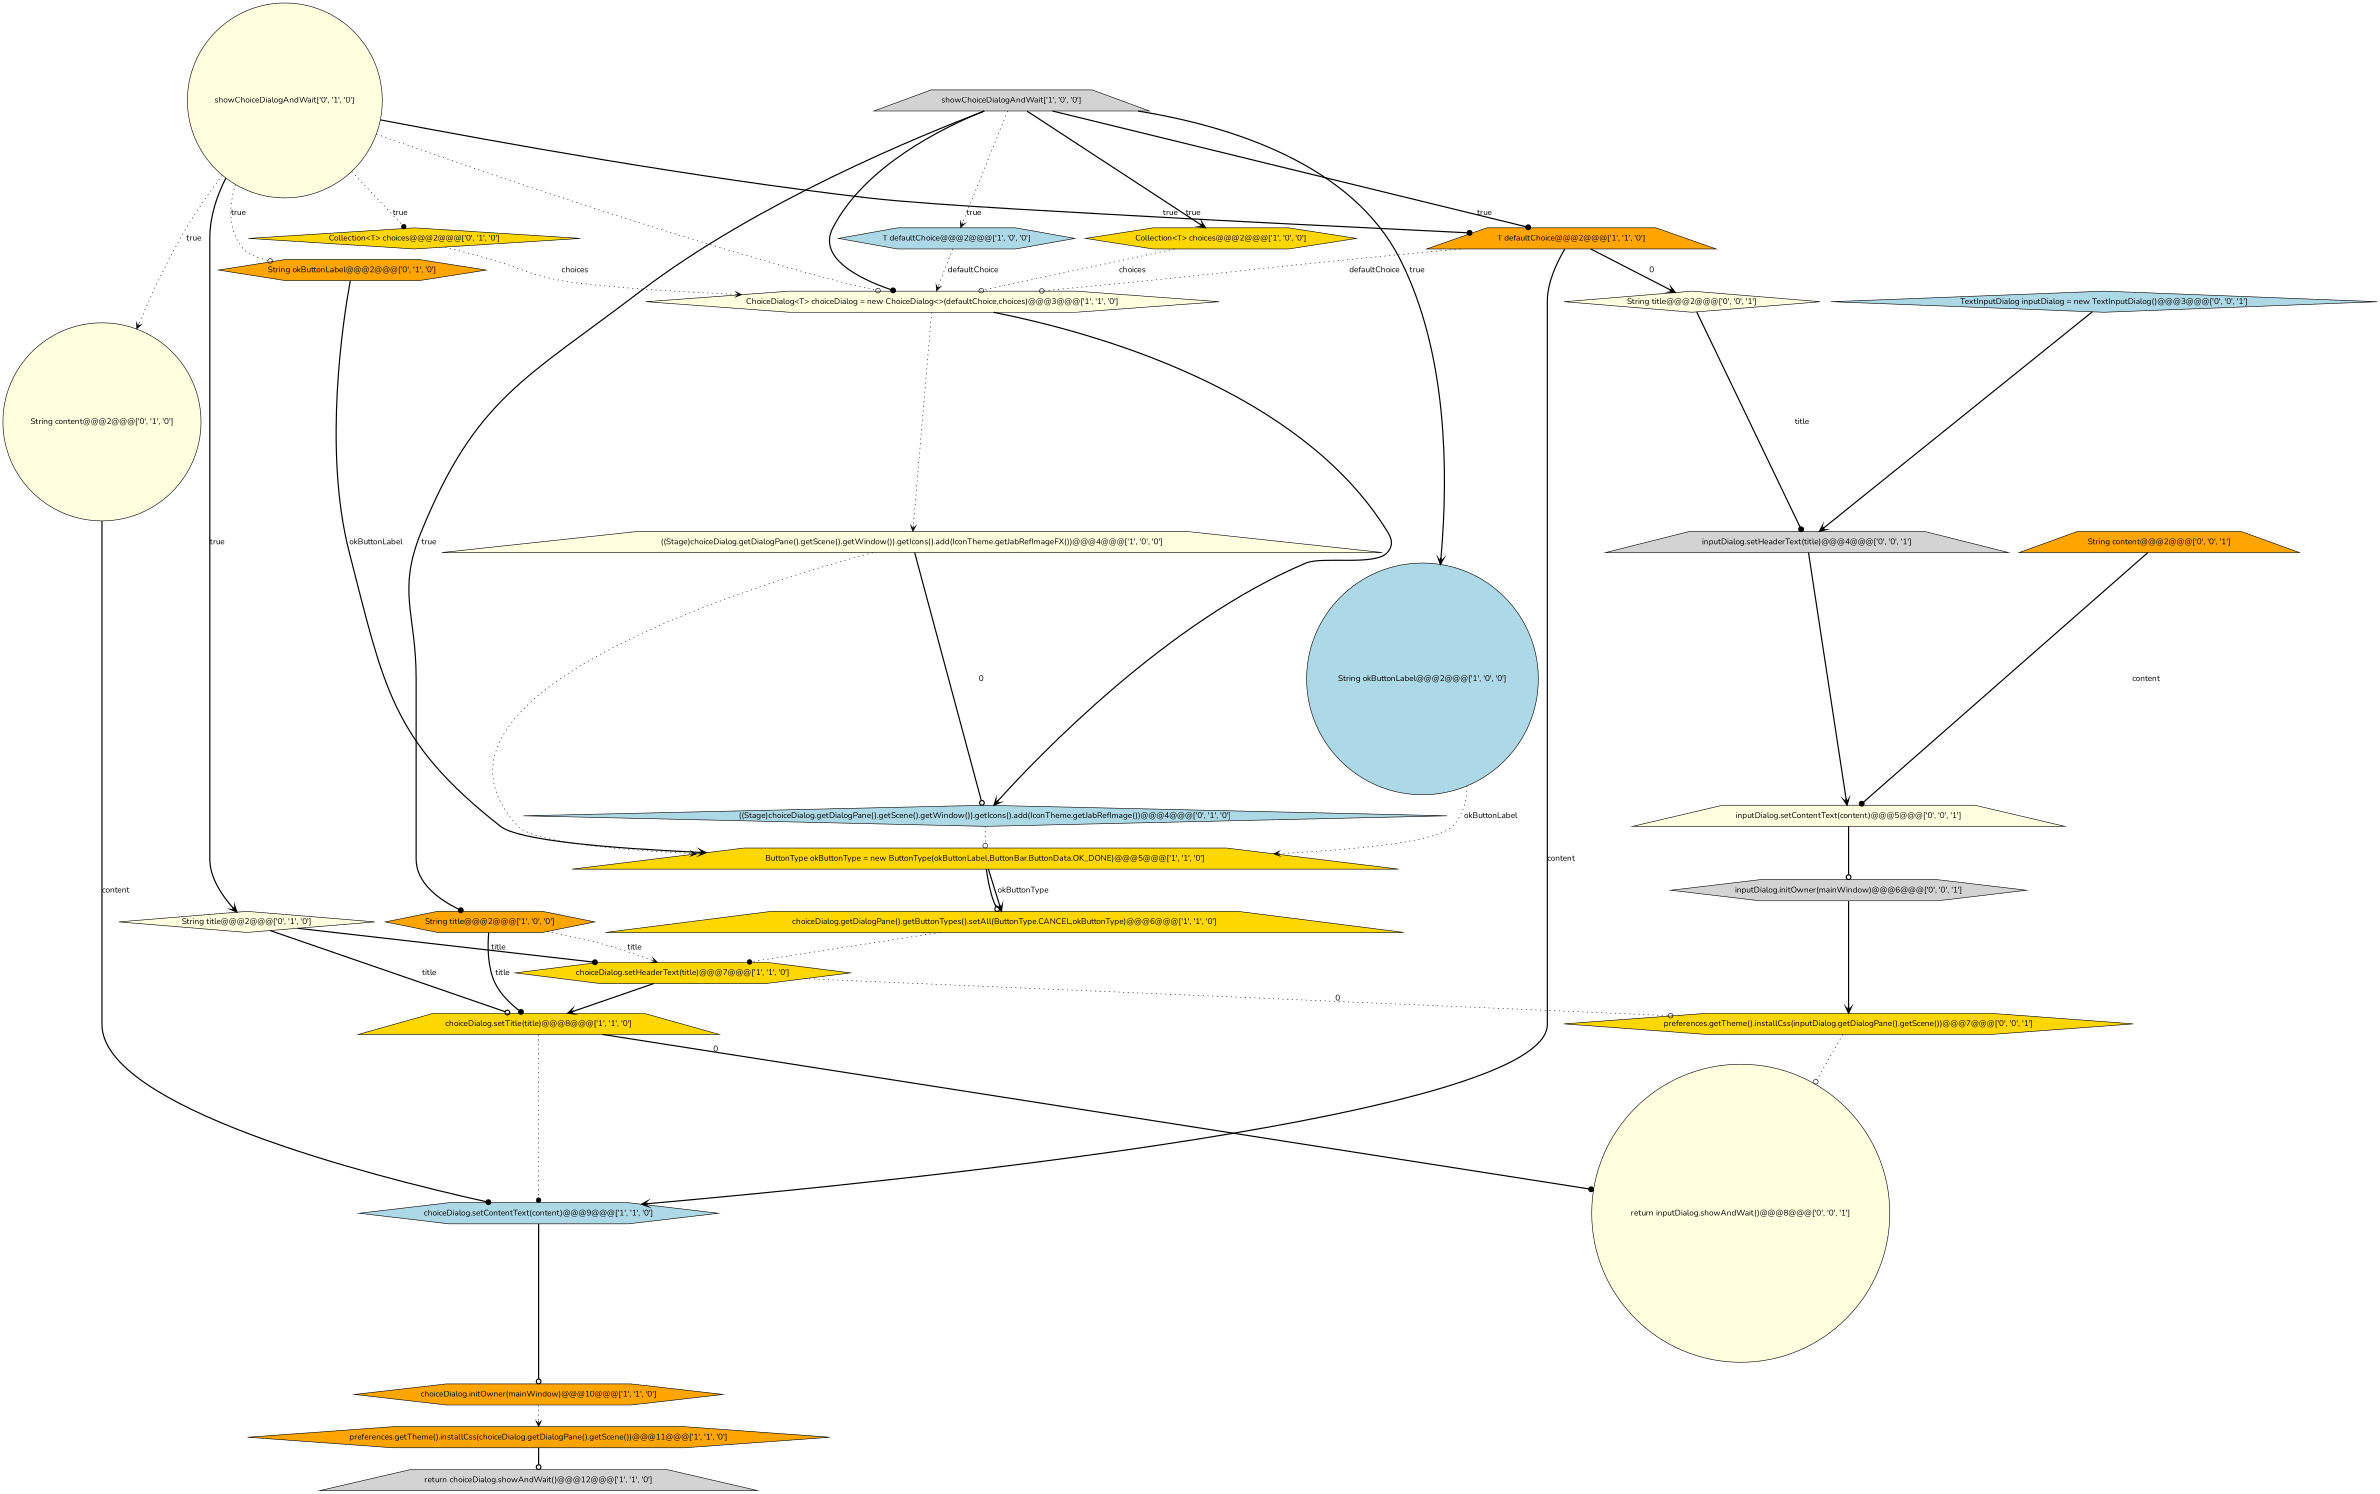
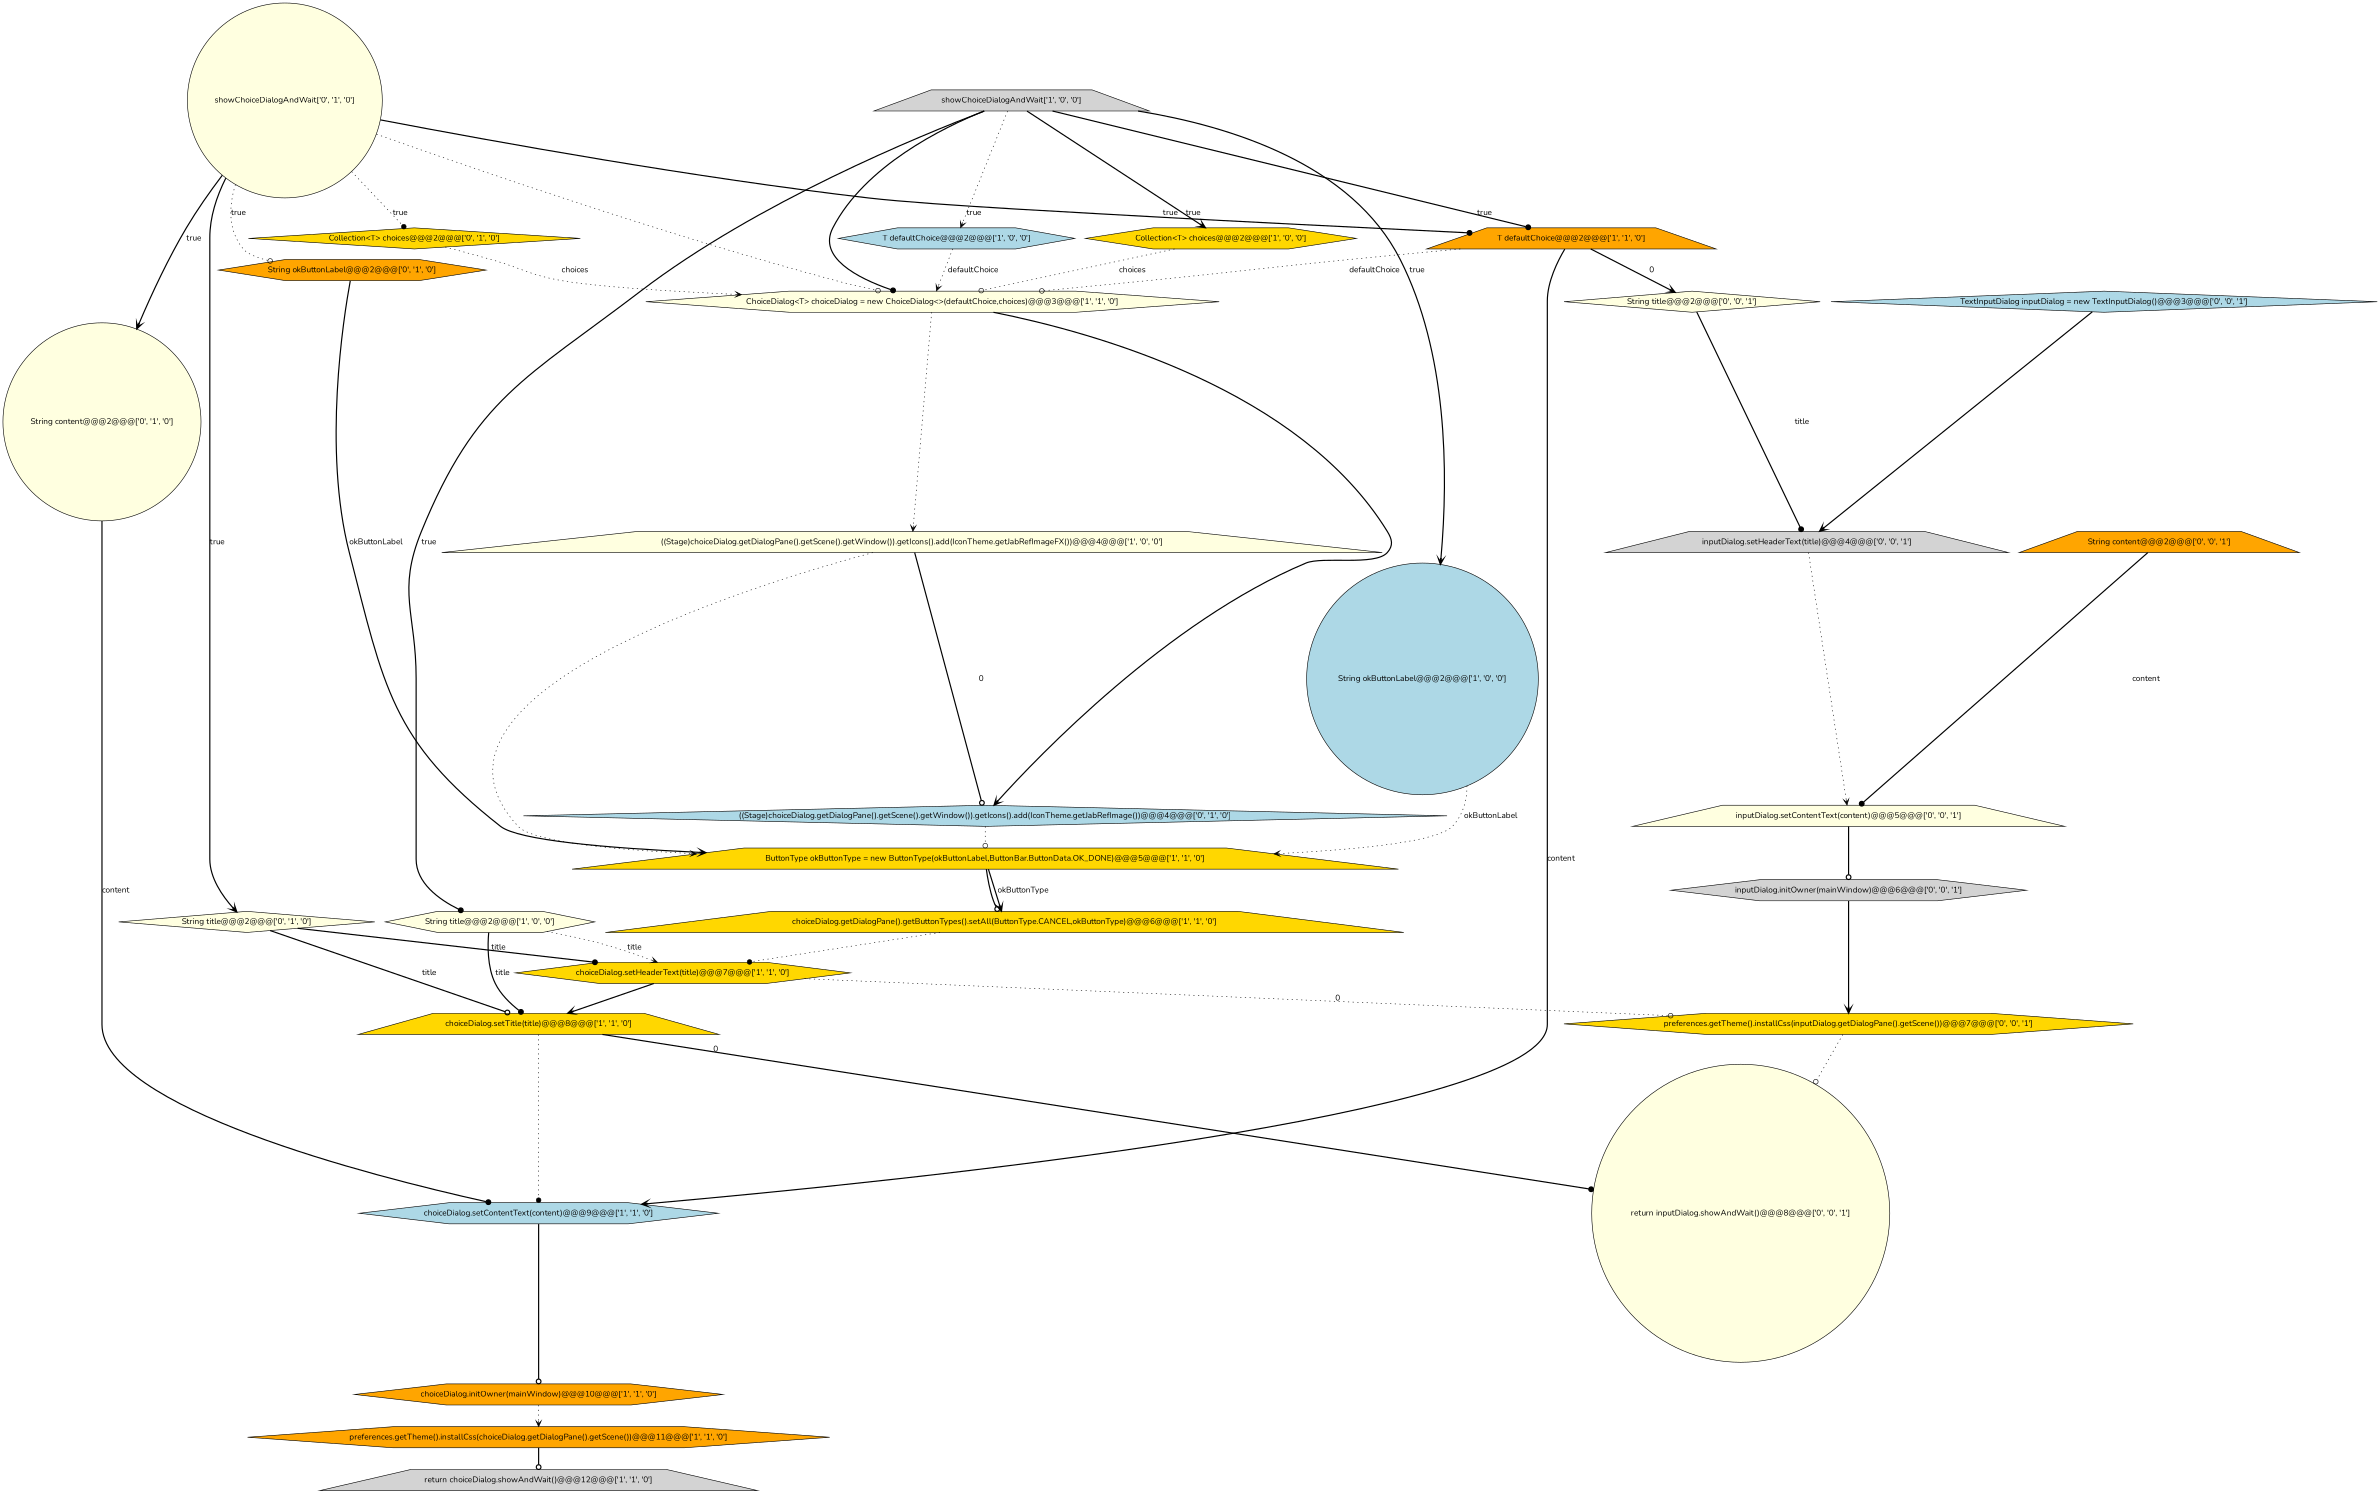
edge "showChoiceDialogAndWait['0', '1', '0']" -> "String content@@@2@@@['0', '1', '0']": style dotted -> bold
edge "inputDialog.setHeaderText(title)@@@4@@@['0', '0', '1']" -> "inputDialog.setContentText(content)@@@5@@@['0', '0', '1']": style bold -> dotted
node "String title@@@2@@@['1', '0', '0']": fillcolor orange -> lightyellow
